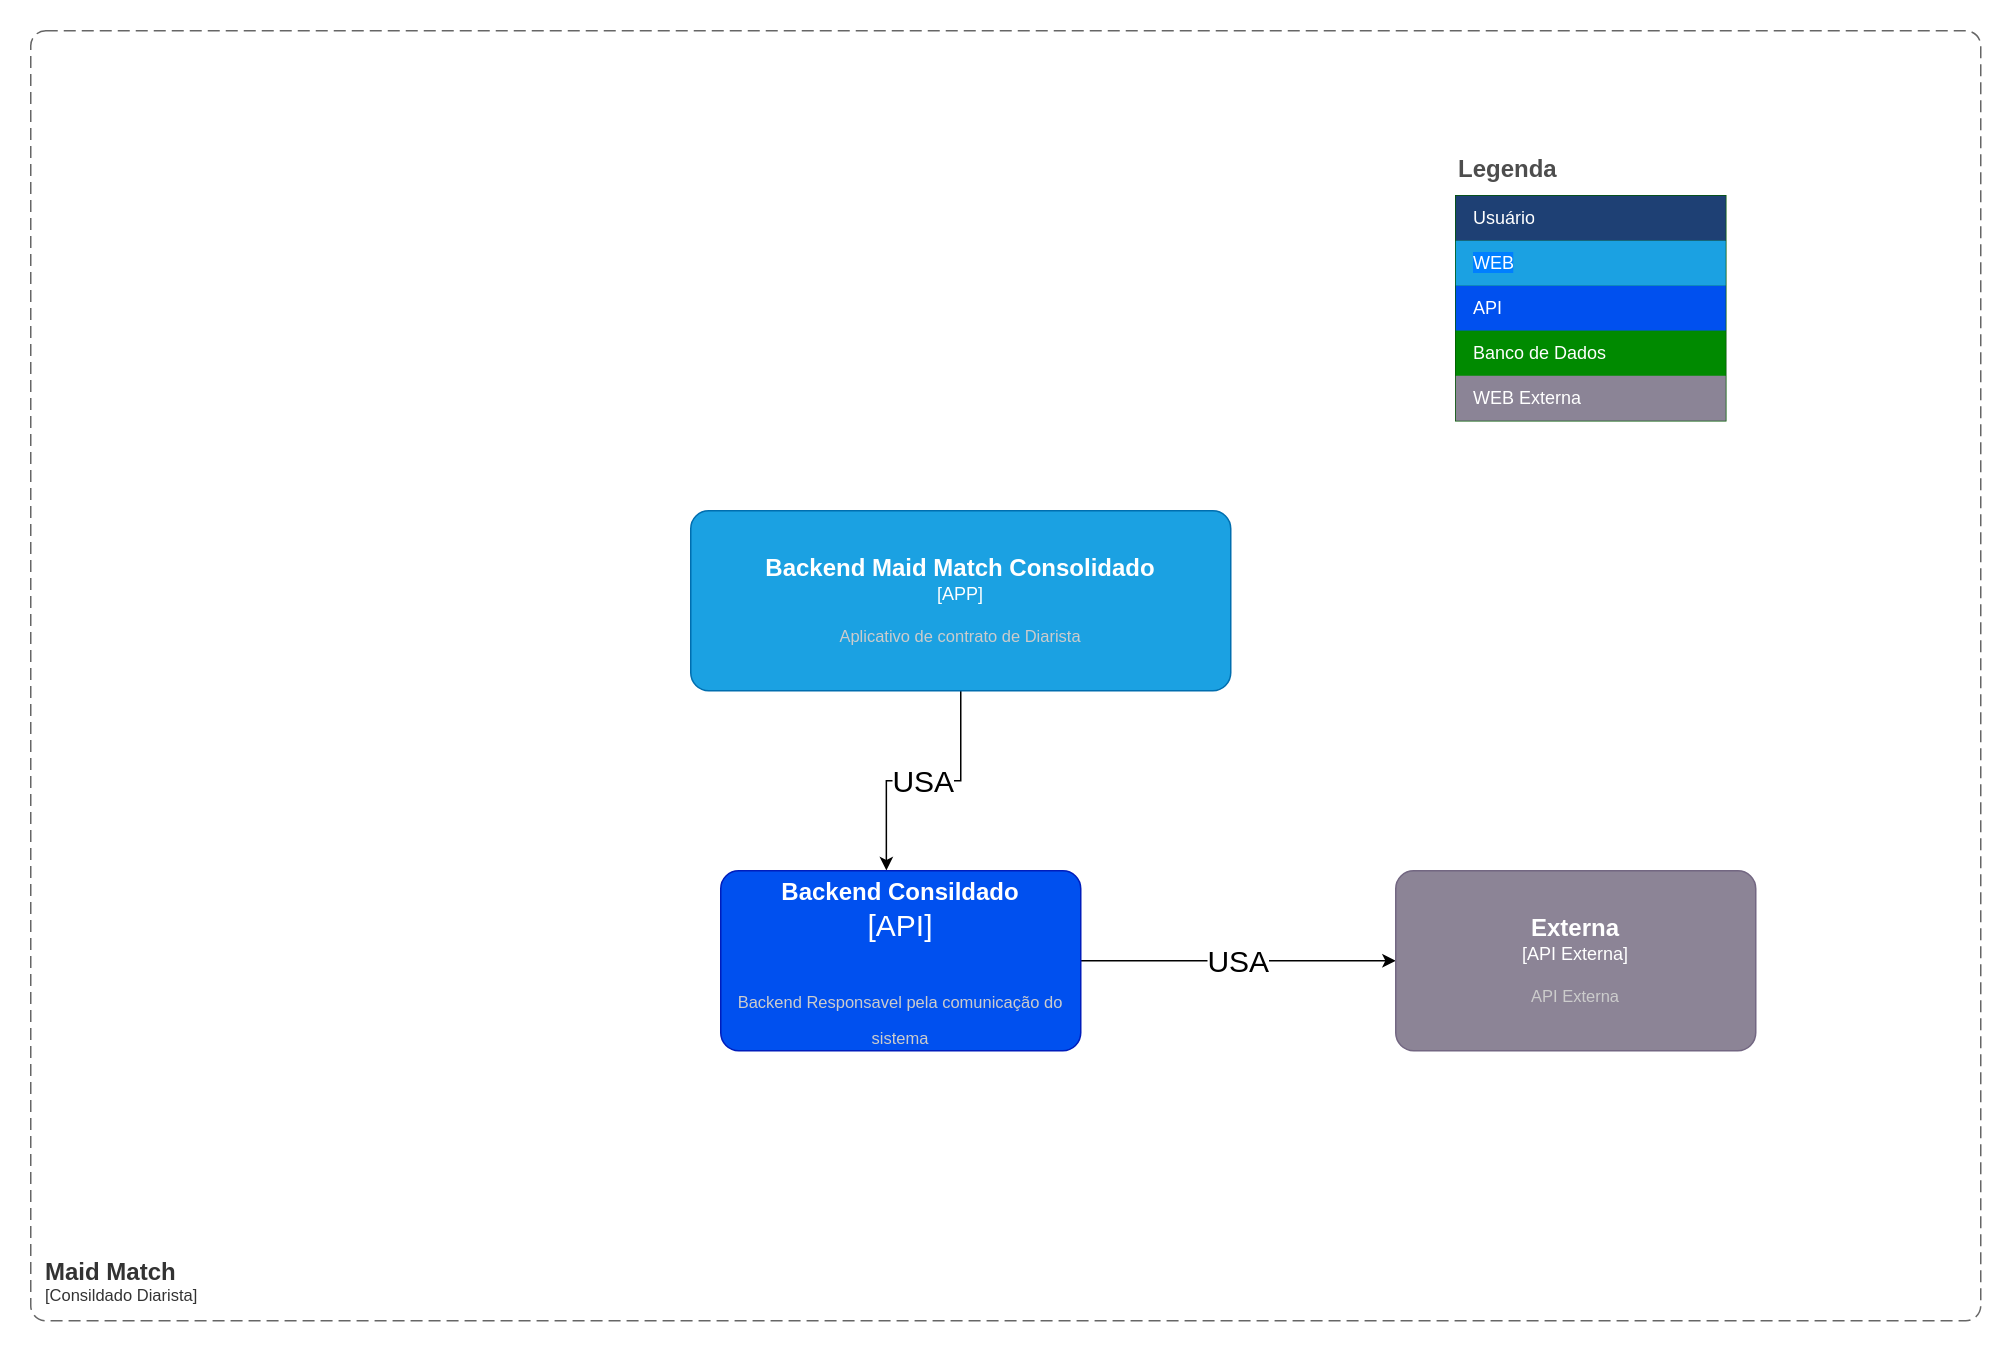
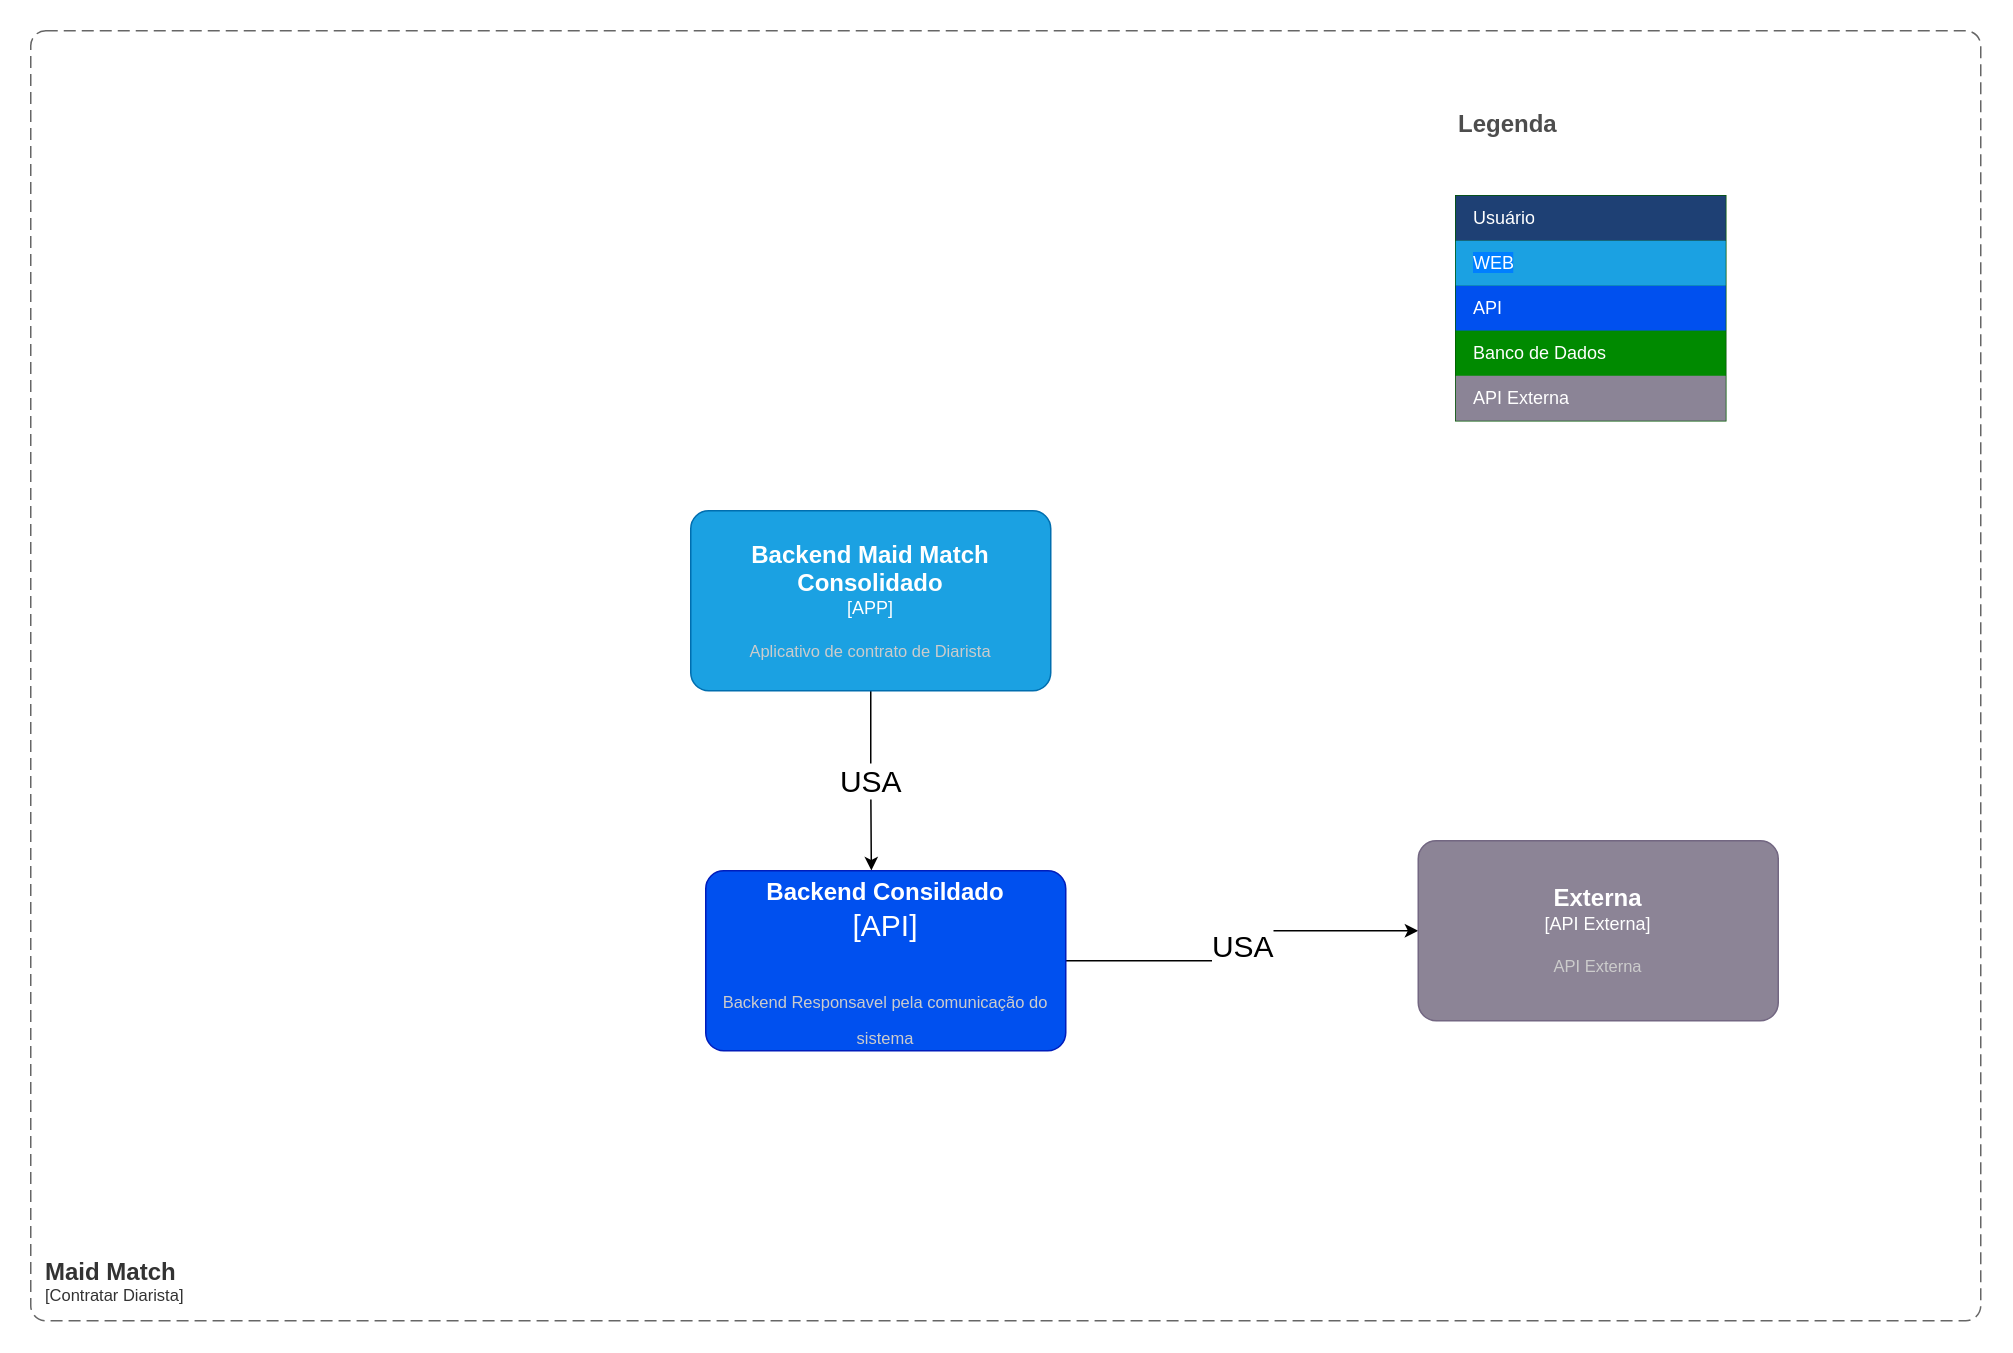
node "Legenda": moved (1591, 173) -> (1591, 128)
node "WEB Externa": label "WEB Externa" -> "API Externa"
node "Backend Maid Match Consolidado [APP] Aplicativo de contrato de Diarista": size 540x180 -> 360x180
node "Backend Consildado [API] Backend Responsavel pela comunicação do sistema": moved (901, 961) -> (886, 961)
node "Externa [API Externa] API Externa": moved (1576, 961) -> (1598, 931)
node "Maid Match [Consildado Diarista]": label "Maid Match [Consildado Diarista]" -> "Maid Match [Contratar Diarista]"
